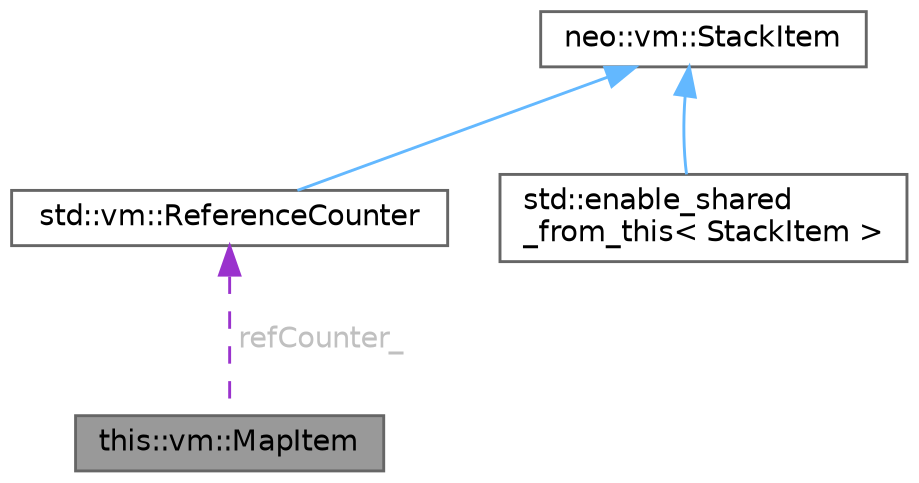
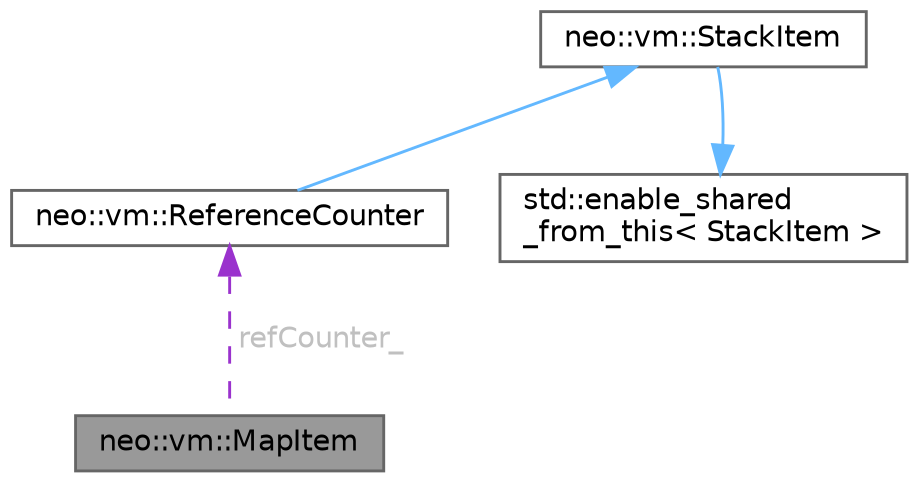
edge "std::enable_shared _from_this< StackItem >" -> "neo::vm::StackItem": reversed
node "std::vm::ReferenceCounter": label "std::vm::ReferenceCounter" -> "neo::vm::ReferenceCounter"
node "this::vm::MapItem": label "this::vm::MapItem" -> "neo::vm::MapItem"
